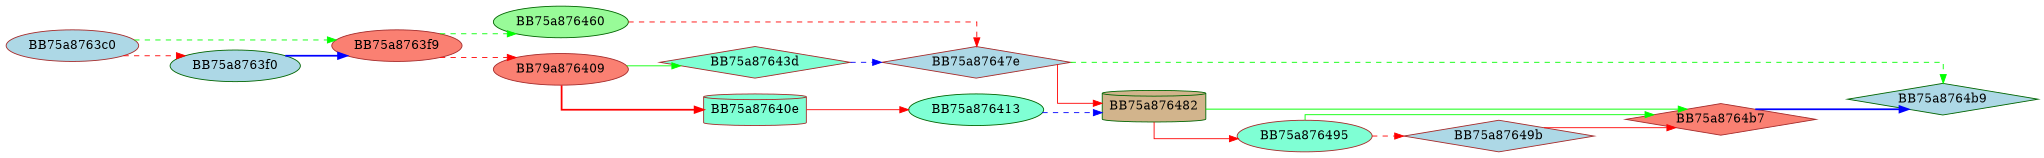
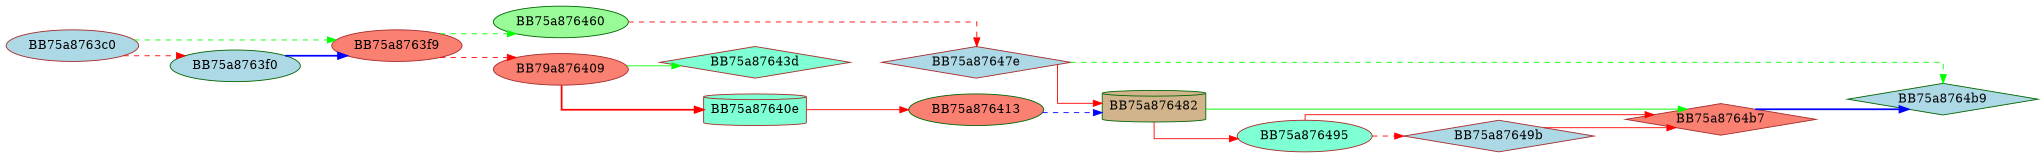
edge "BB75a87643d" -> "BB75a87647e": removed
node "BB75a876413": fillcolor aquamarine -> salmon
edge "BB75a876495" -> "BB75a8764b7": color green -> red
